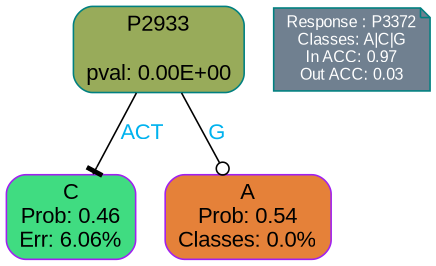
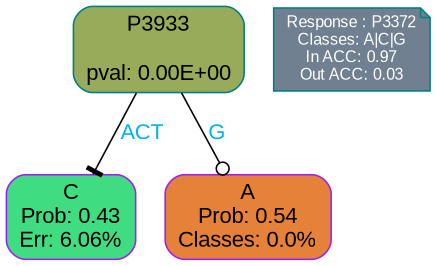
node "P2933 pval: 0.00E+00": label "P2933 pval: 0.00E+00" -> "P3933 pval: 0.00E+00"
node "C Prob: 0.46 Err: 6.06%": label "C Prob: 0.46 Err: 6.06%" -> "C Prob: 0.43 Err: 6.06%"
